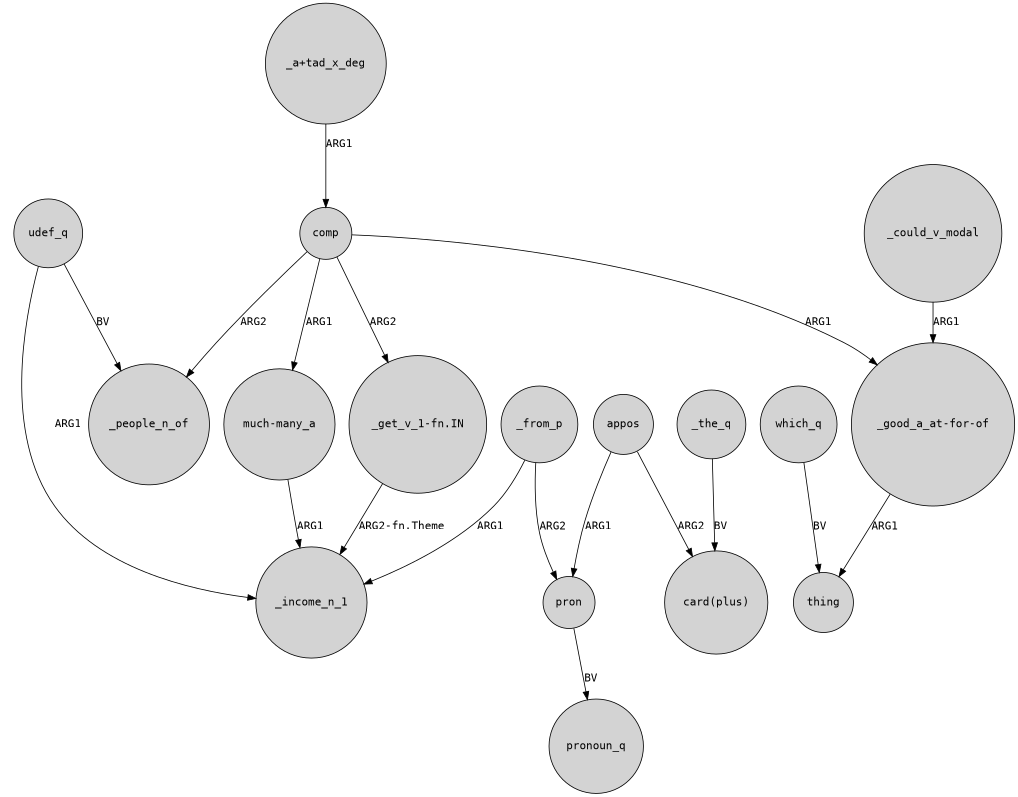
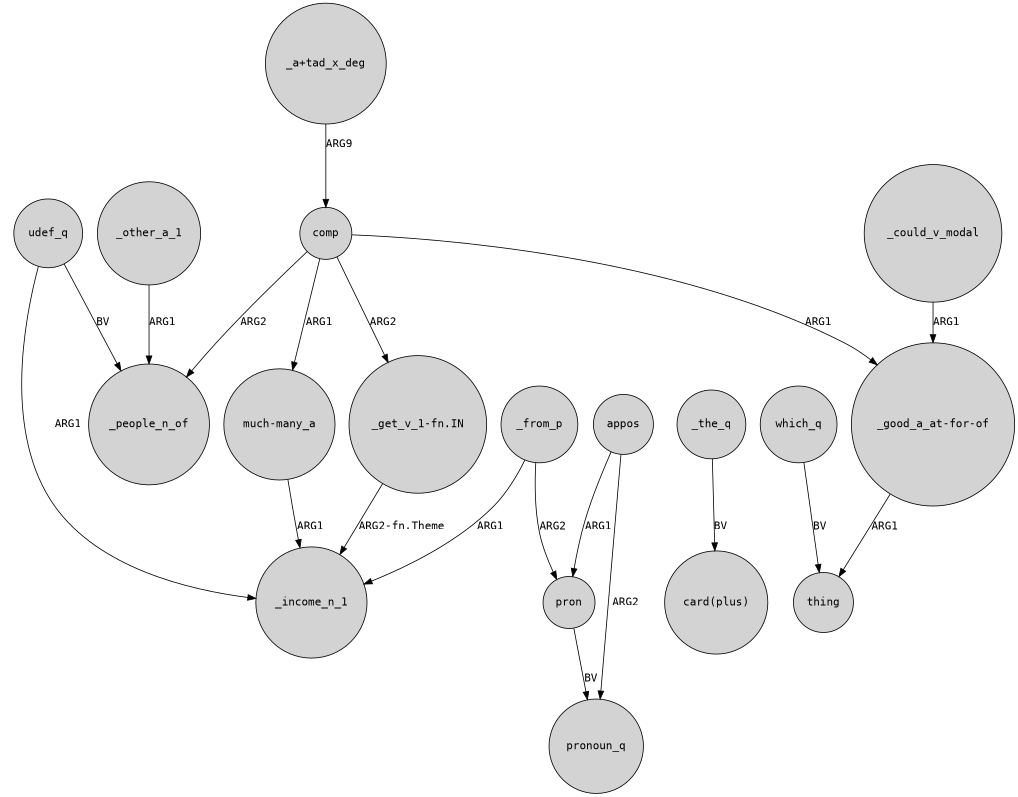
edge "_a+tad_x_deg" -> "comp": label "ARG1" -> "ARG9"
node "_other_a_1": added
edge "appos" -> "card(plus)": now "appos" -> "pronoun_q"
